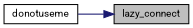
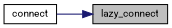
node "donotuseme": label "donotuseme" -> "connect"
